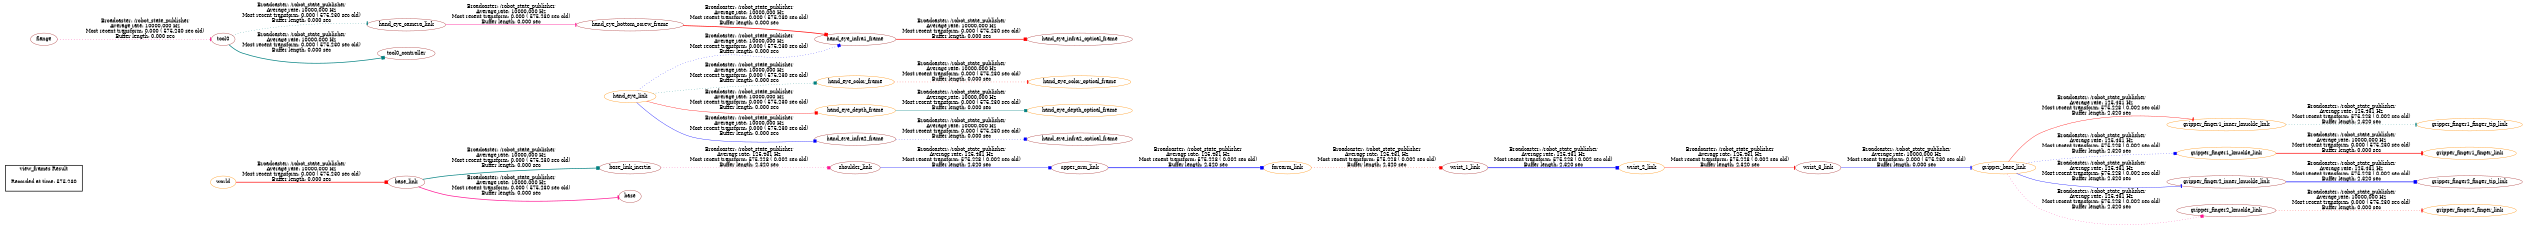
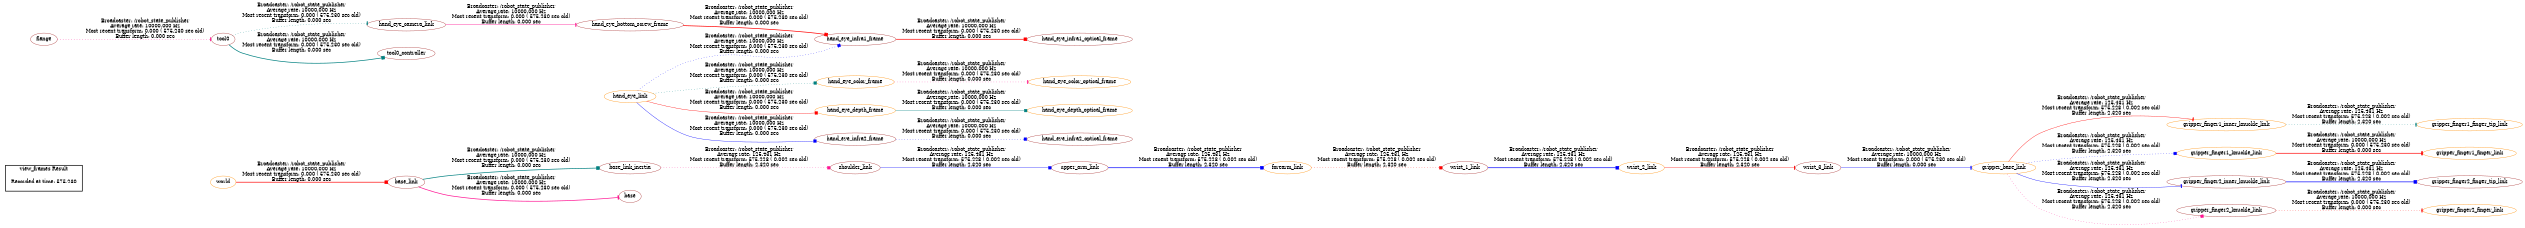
edge "hand_eye_color_frame" -> "hand_eye_color_optical_frame": color red -> deeppink
